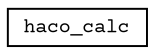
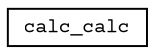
node "haco_calc": label "haco_calc" -> "calc_calc"
